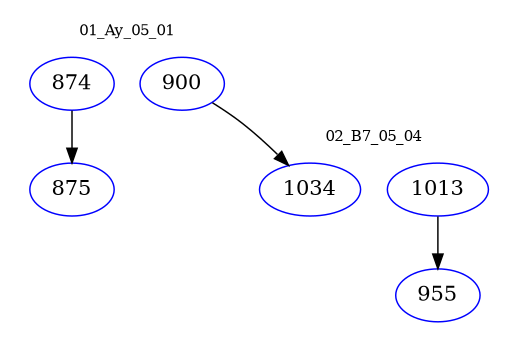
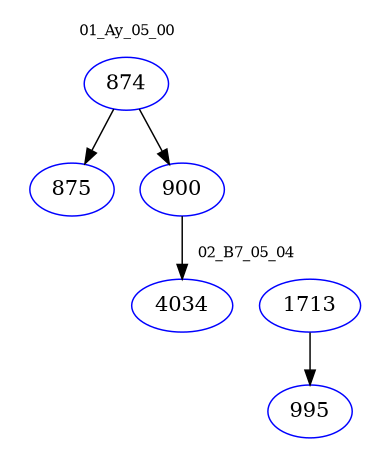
cluster "01_Ay_05_01": label "01_Ay_05_01" -> "01_Ay_05_00"
edge "874" -> "900": added
node "1034": label "1034" -> "4034"
node "1013": label "1013" -> "1713"
node "955": label "955" -> "995"
